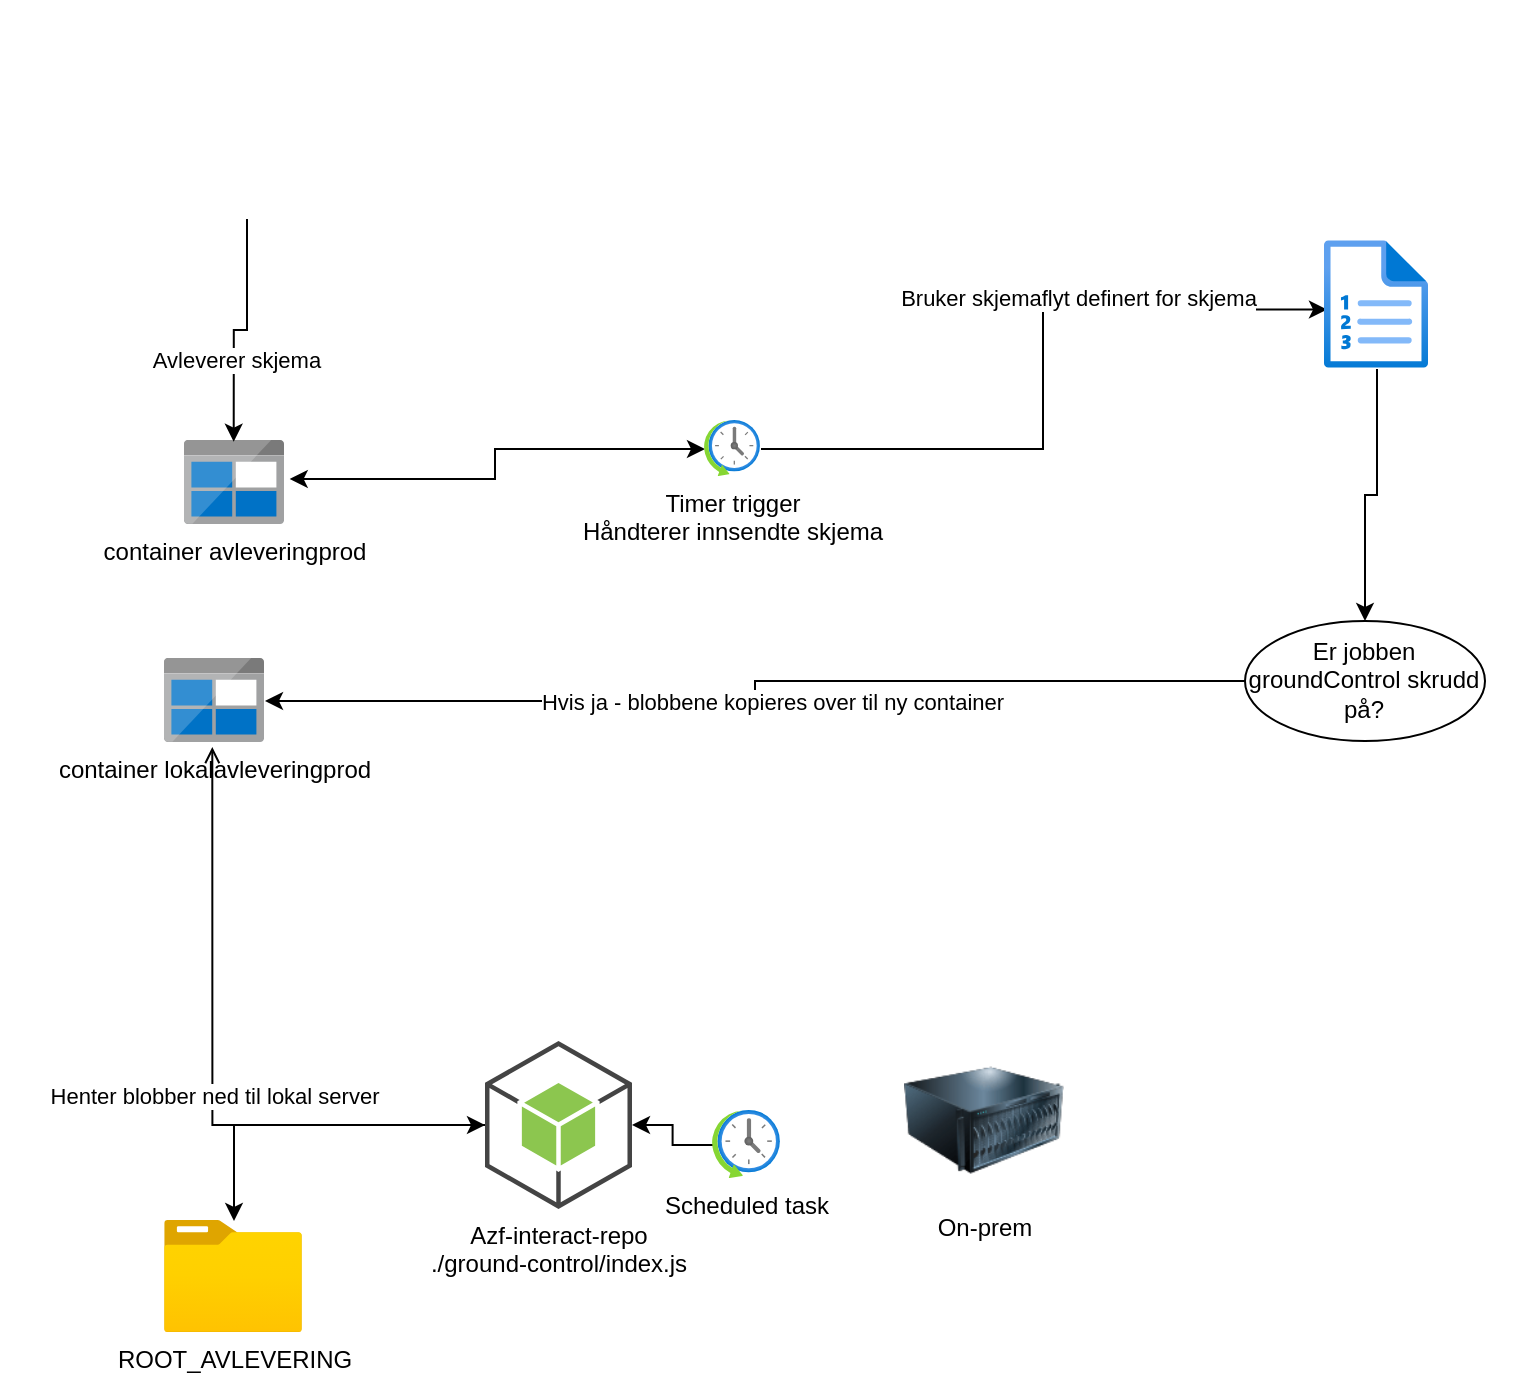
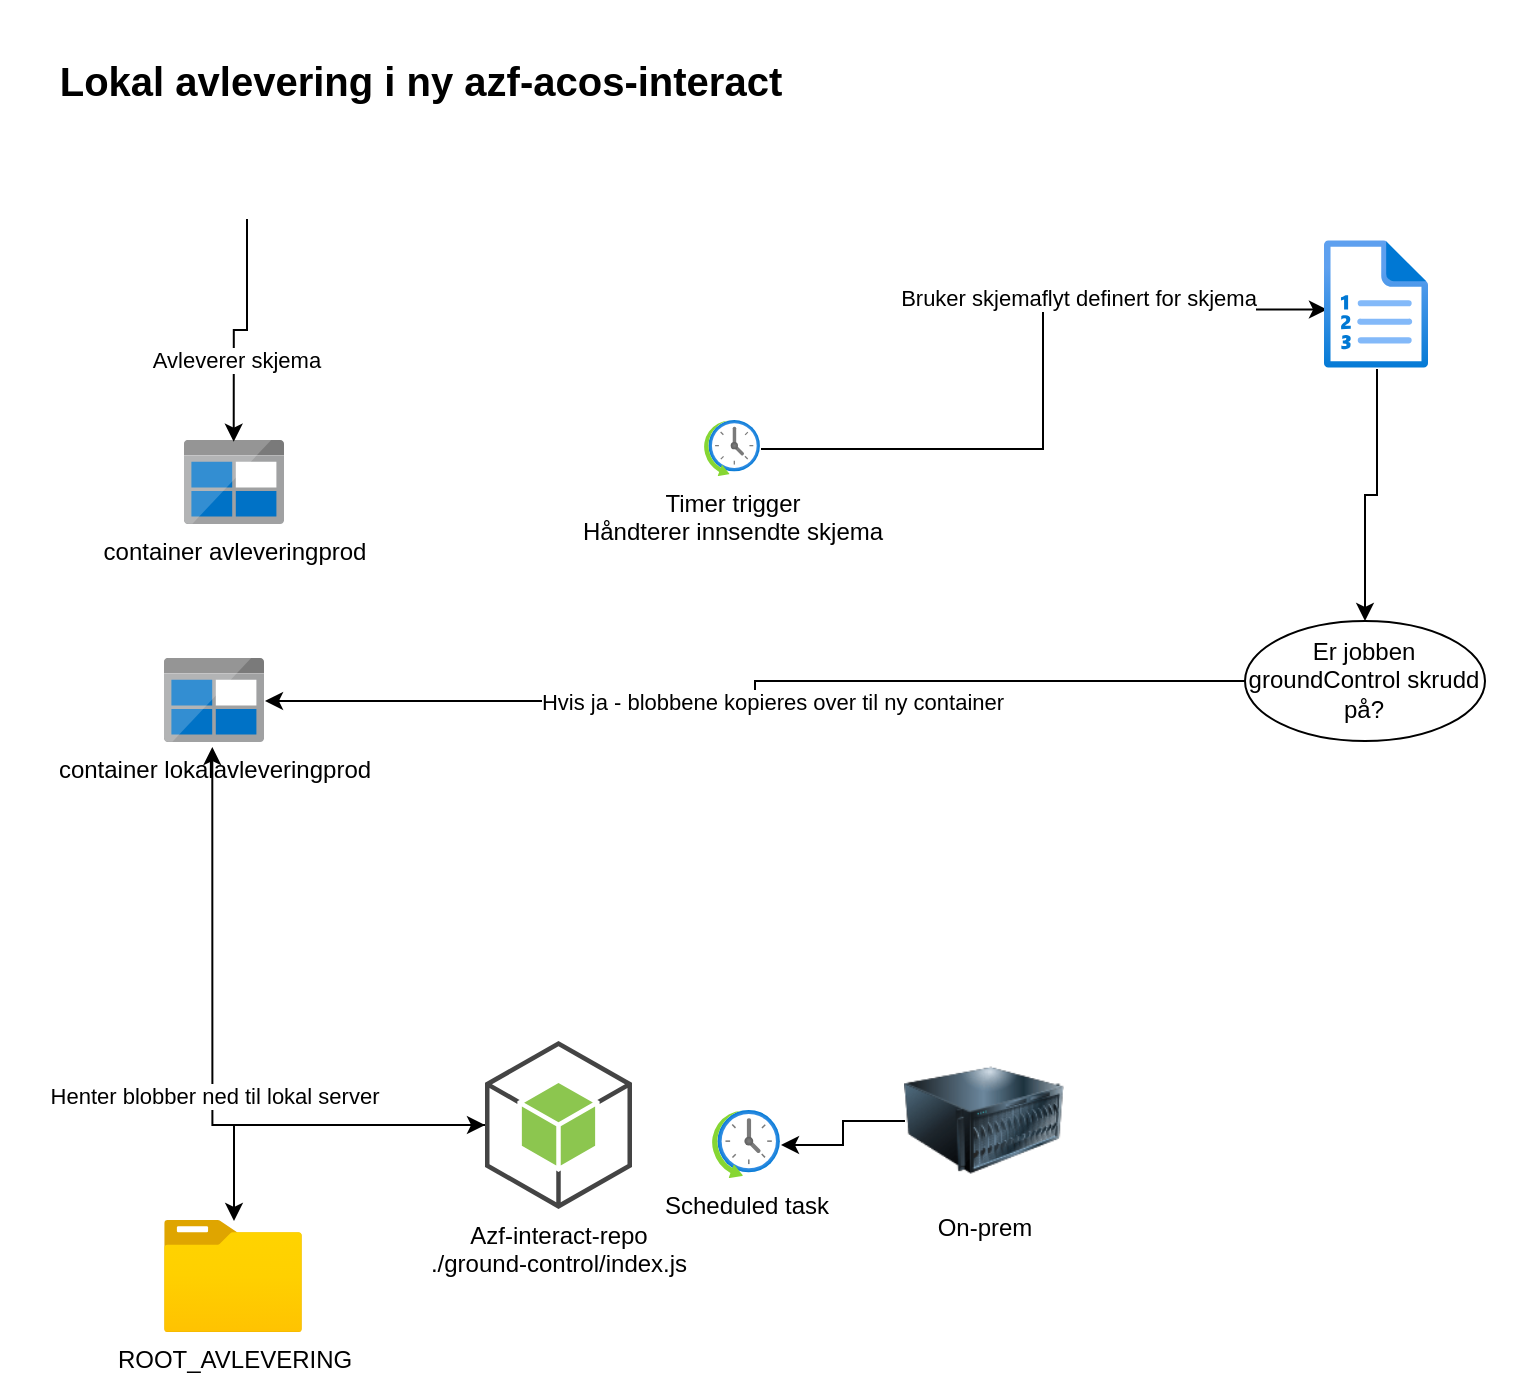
node "Lokal avlevering i ny azf-acos-interact": added
edge "Timer trigger Håndterer innsendte skjema" -- "container avleveringprod": removed
edge "container lokalavleveringprod" -- "Azf-interact-repo ./ground-control/index.js": arrowhead open -> classic
edge "On-prem" -> "Scheduled task": added
edge "Scheduled task" -> "Azf-interact-repo ./ground-control/index.js": removed
